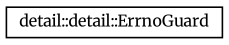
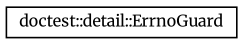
node "detail::detail::ErrnoGuard": label "detail::detail::ErrnoGuard" -> "doctest::detail::ErrnoGuard"
